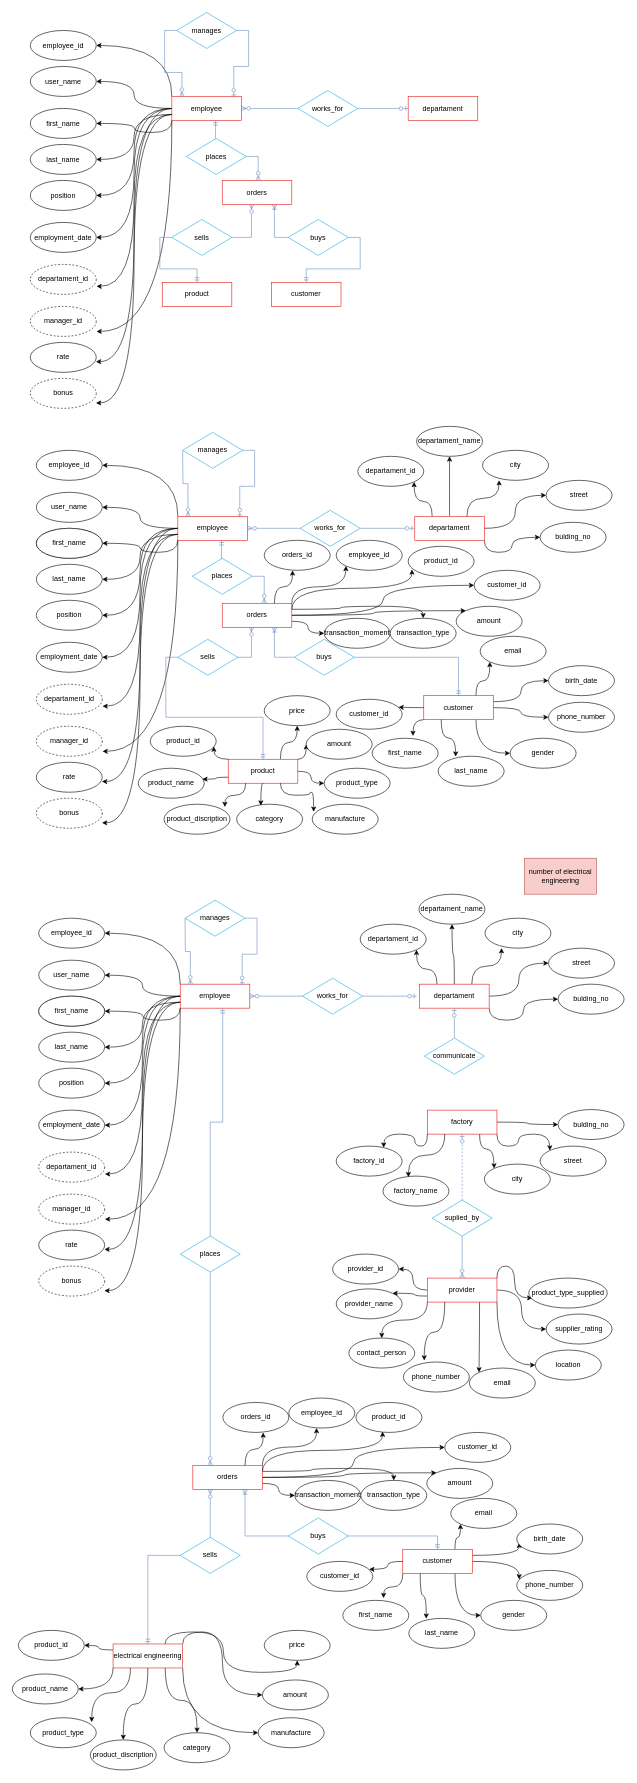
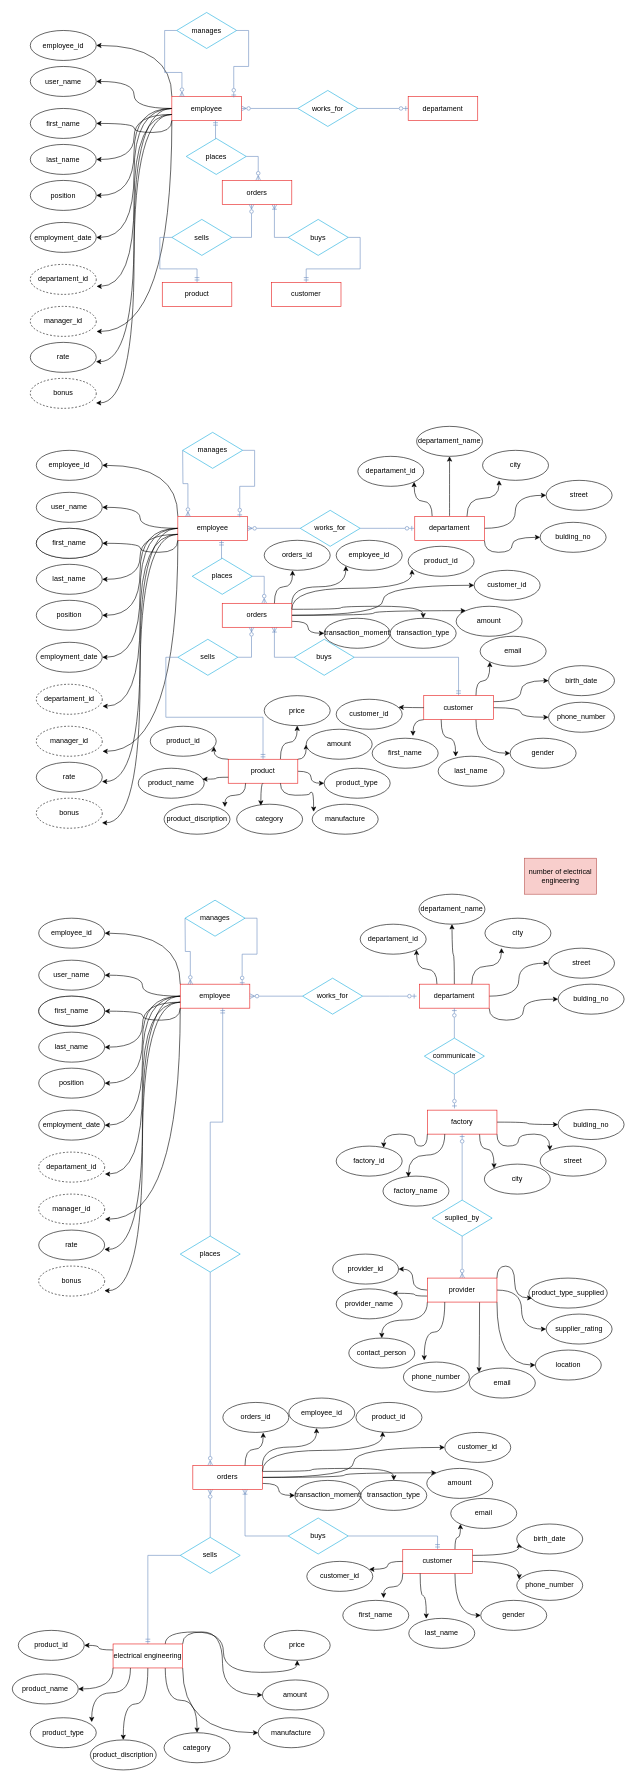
edge "communicate" -> "factory": added
edge "suplied_by" -> "factory": style dashed -> solid
